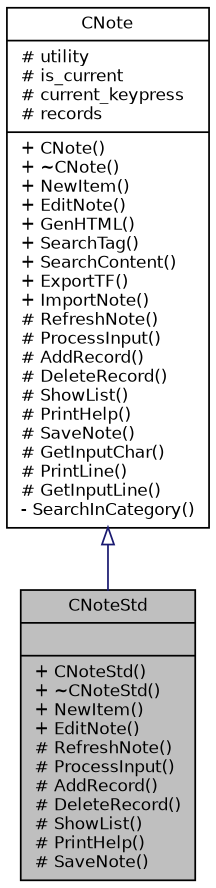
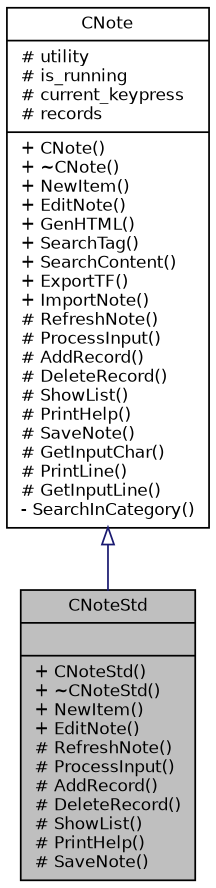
node "CNote": text "# is_current" -> "# is_running"
